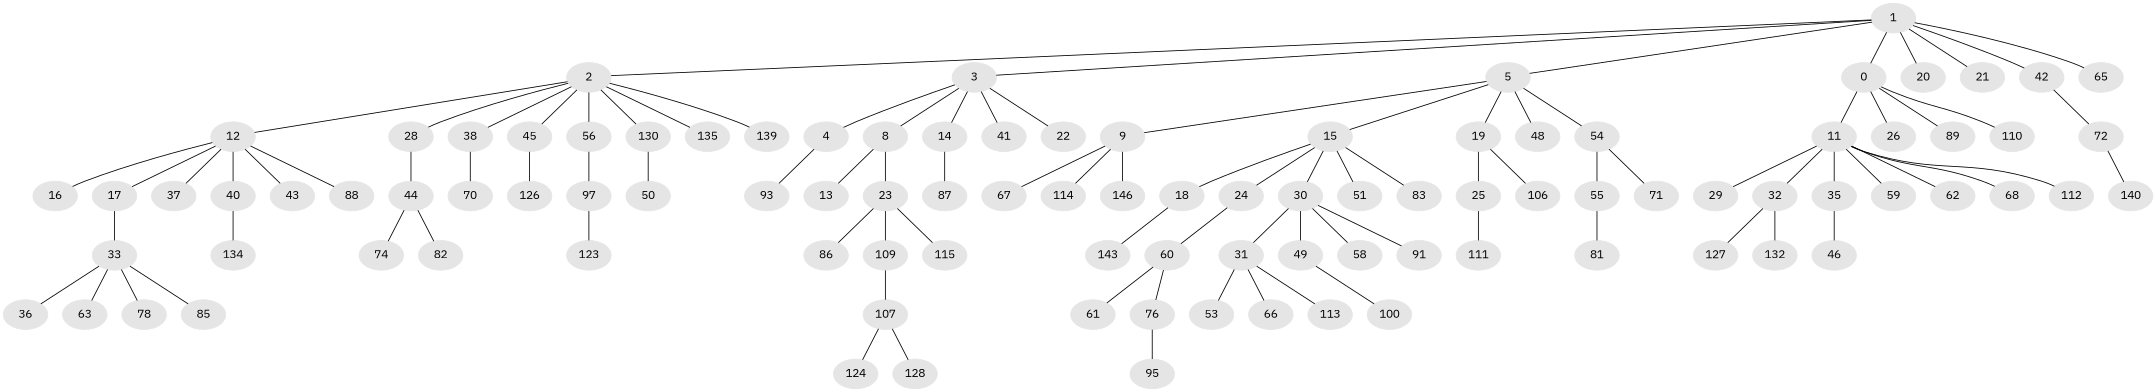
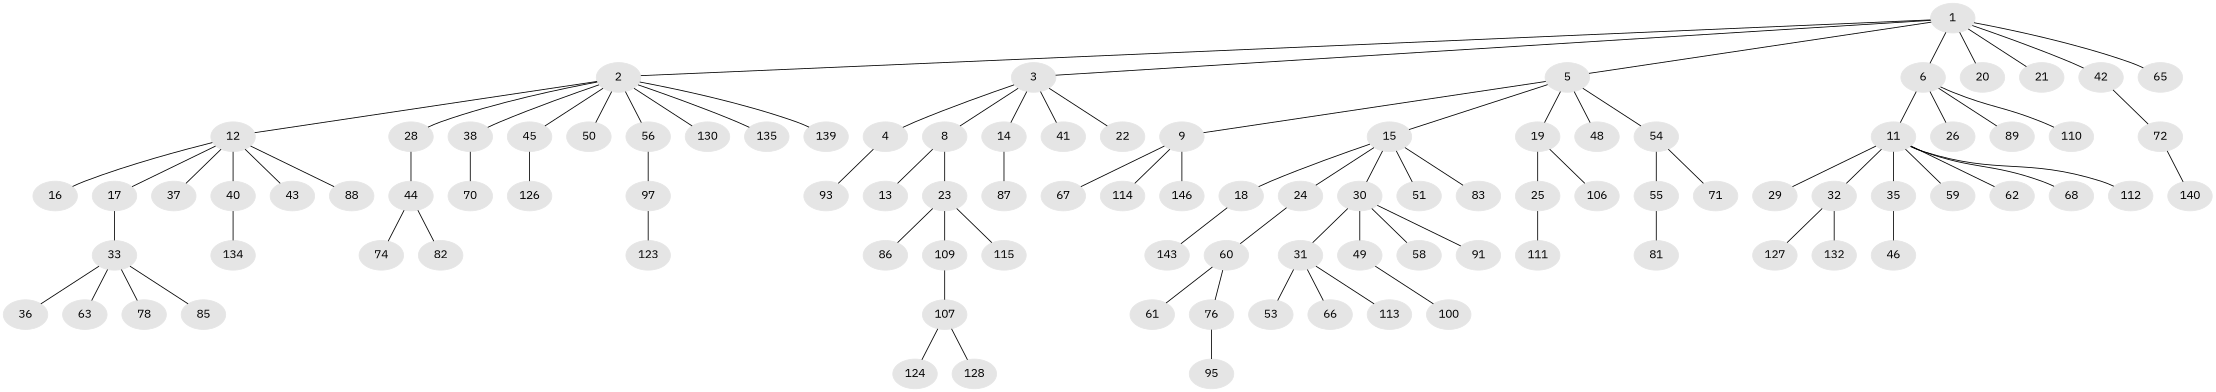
node "0": label "0" -> "6"
edge "130" -- "50": now "2" -- "50"
